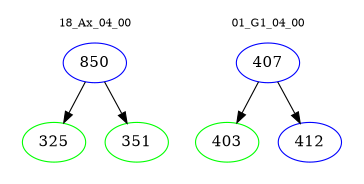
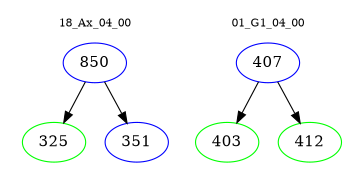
node "351": color green -> blue
node "412": color blue -> green
